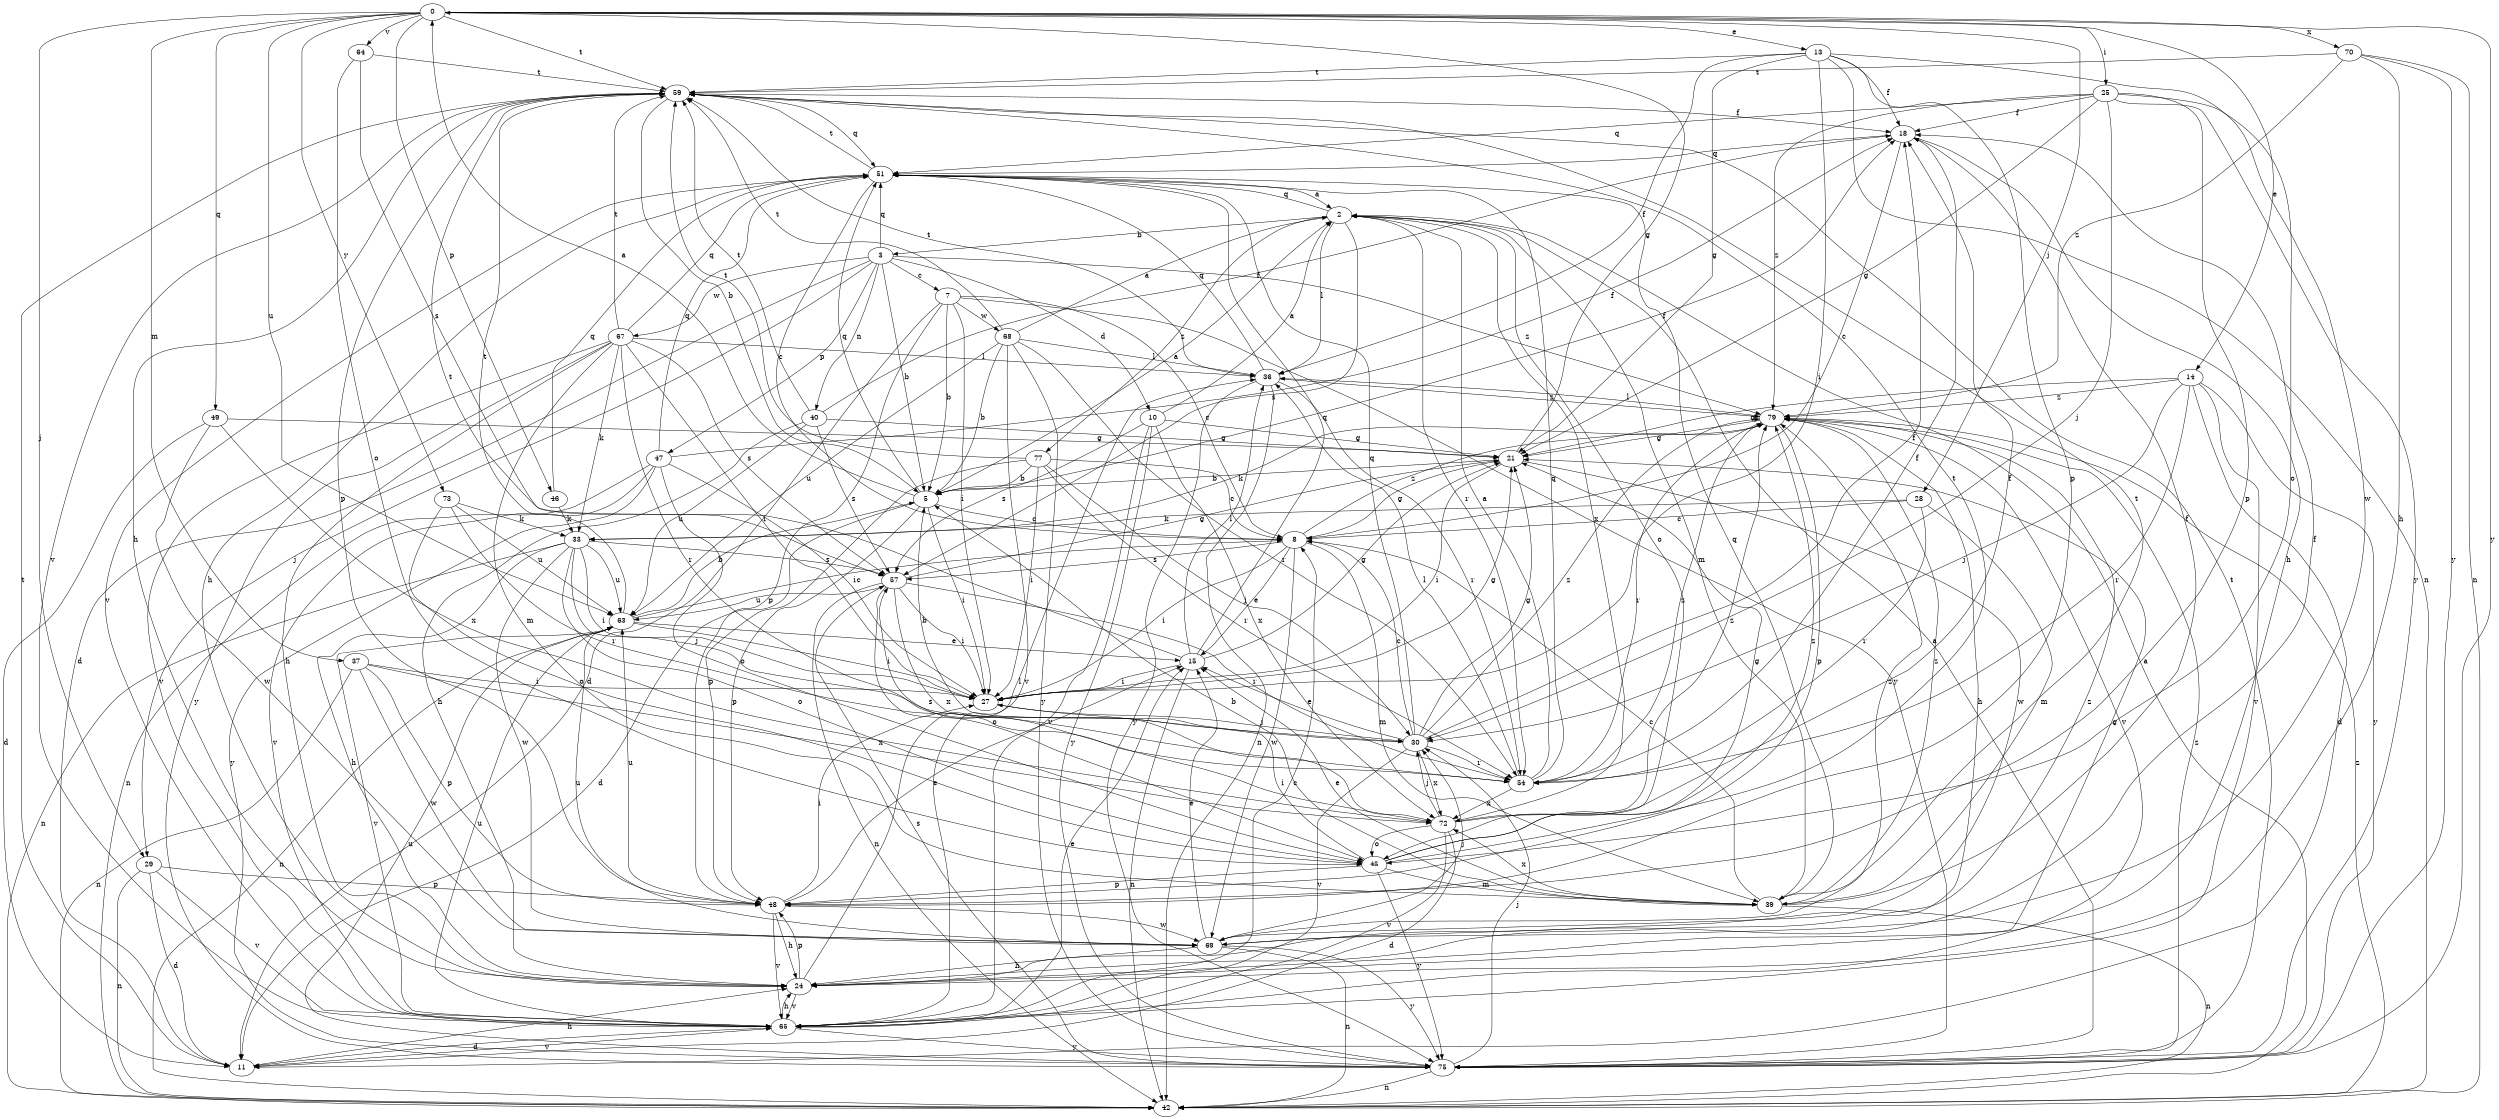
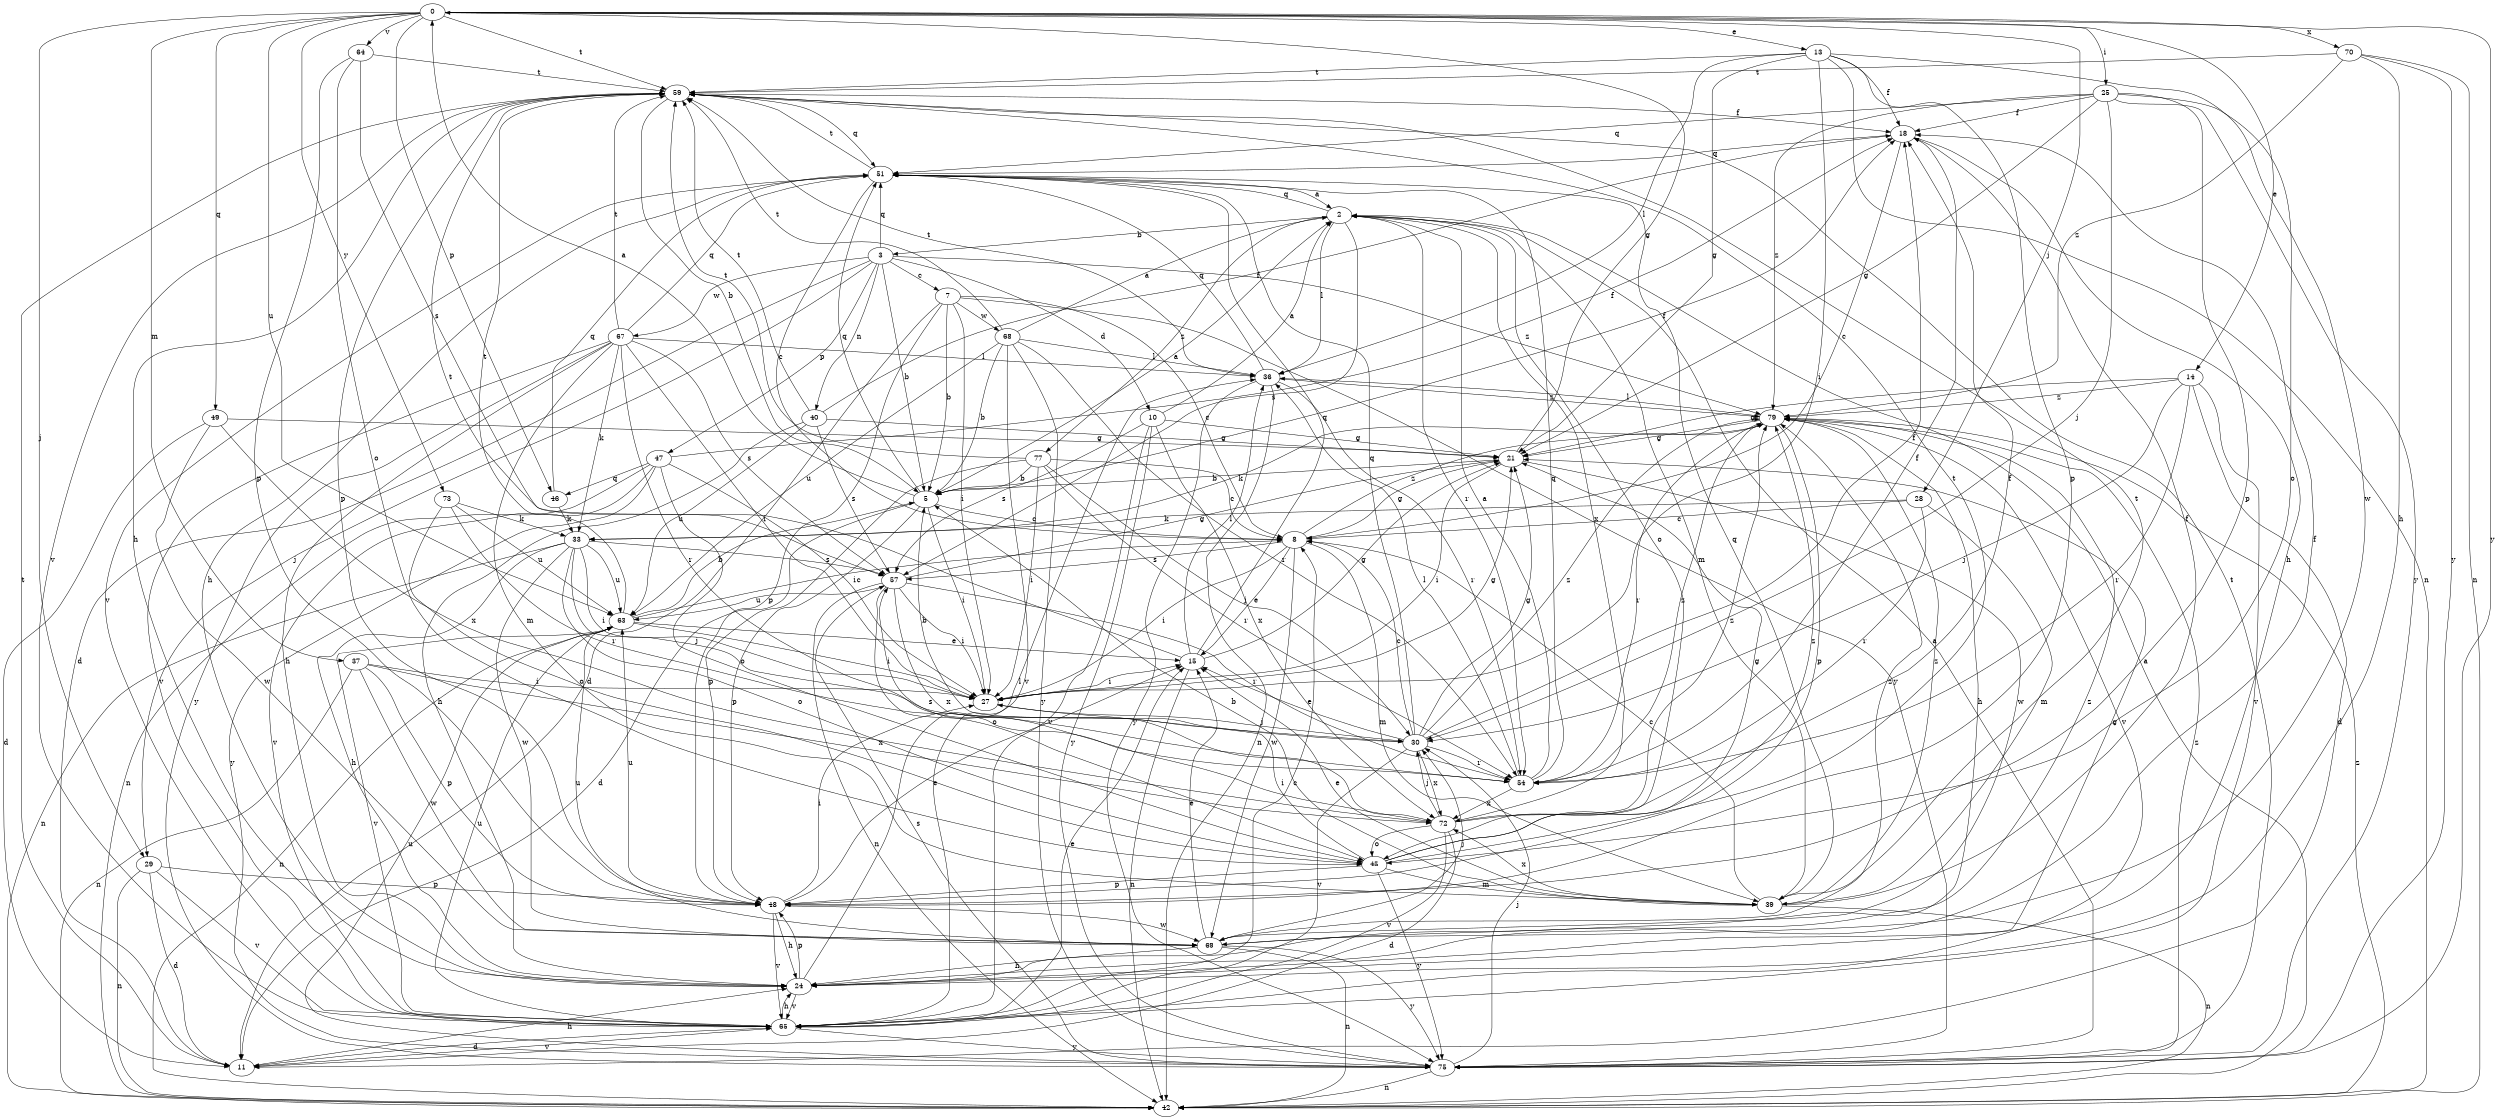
edge "13" -> "36": label "f" -> "l"
edge "47" -> "51": now "47" -> "46"
edge "64" -> "48": added, label "p"
edge "15" -> "27": reversed
edge "14" -> "75": removed, label "y"
